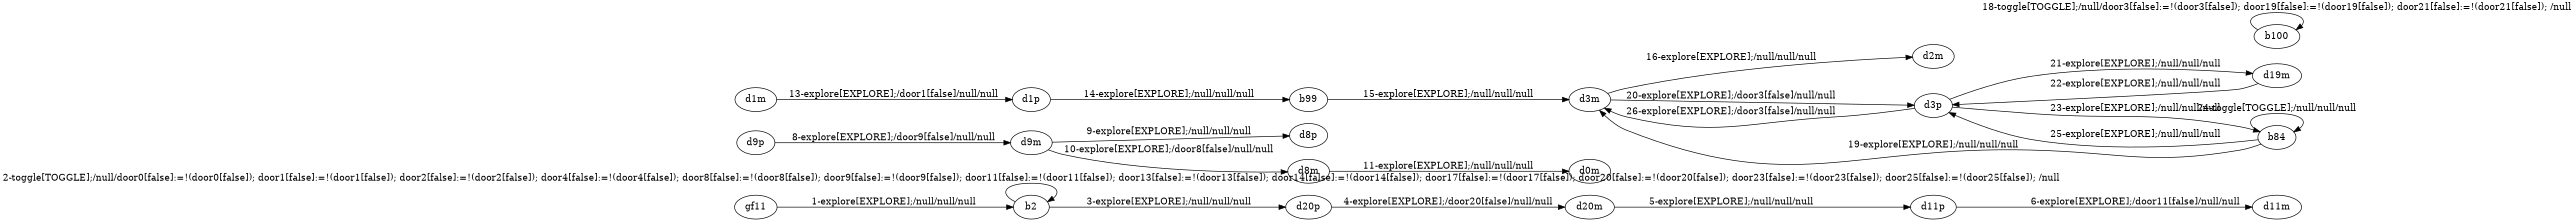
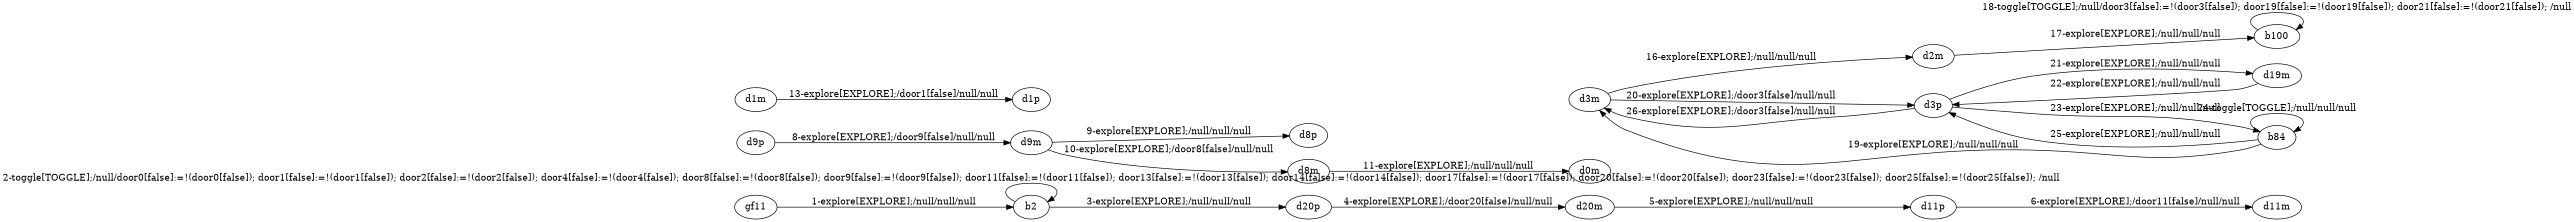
edge "d2m" -> "b100": added, label "17-explore[EXPLORE];/null/null/null"
node "b99": removed
